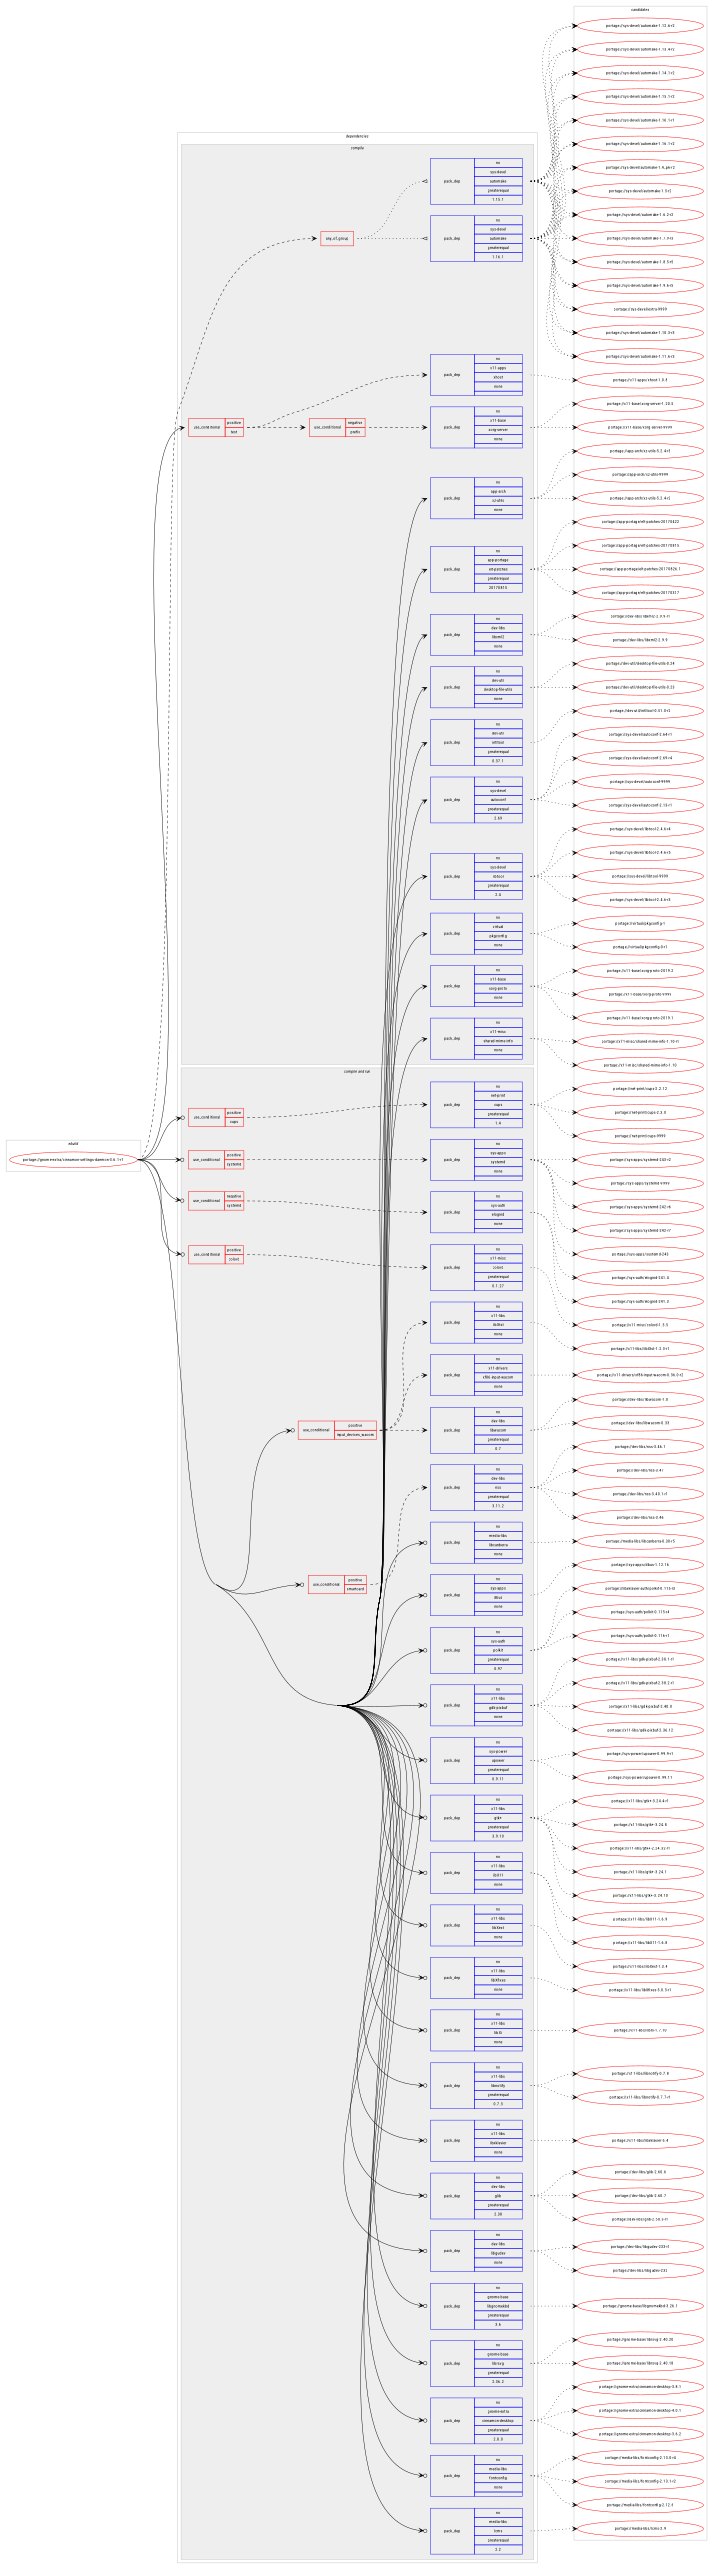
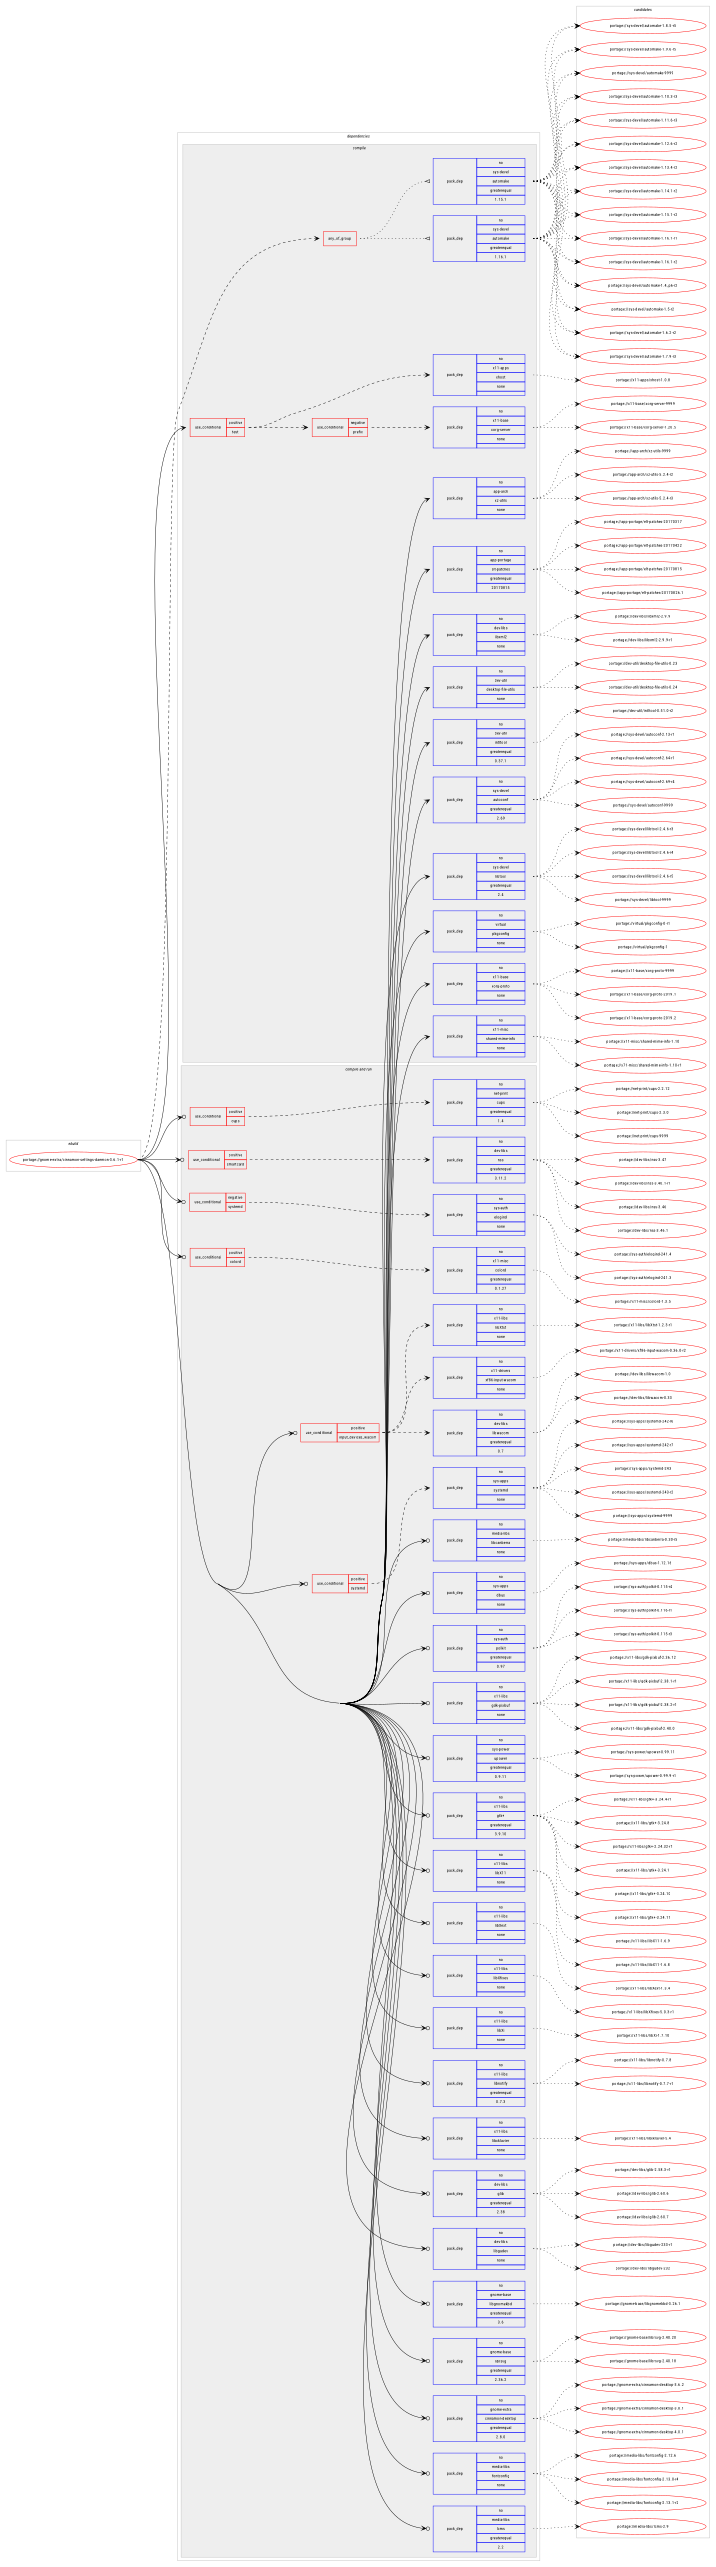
node "portage://sys-devel/extra-9999": label "portage://sys-devel/extra-9999" -> "portage://sys-devel/automake-9999"
node "portage://libxklavier-auth/polkit-0.115-r3": label "portage://libxklavier-auth/polkit-0.115-r3" -> "portage://sys-auth/polkit-0.115-r3"
node "portage://x11-libs/gtk+-3.24.11": added
